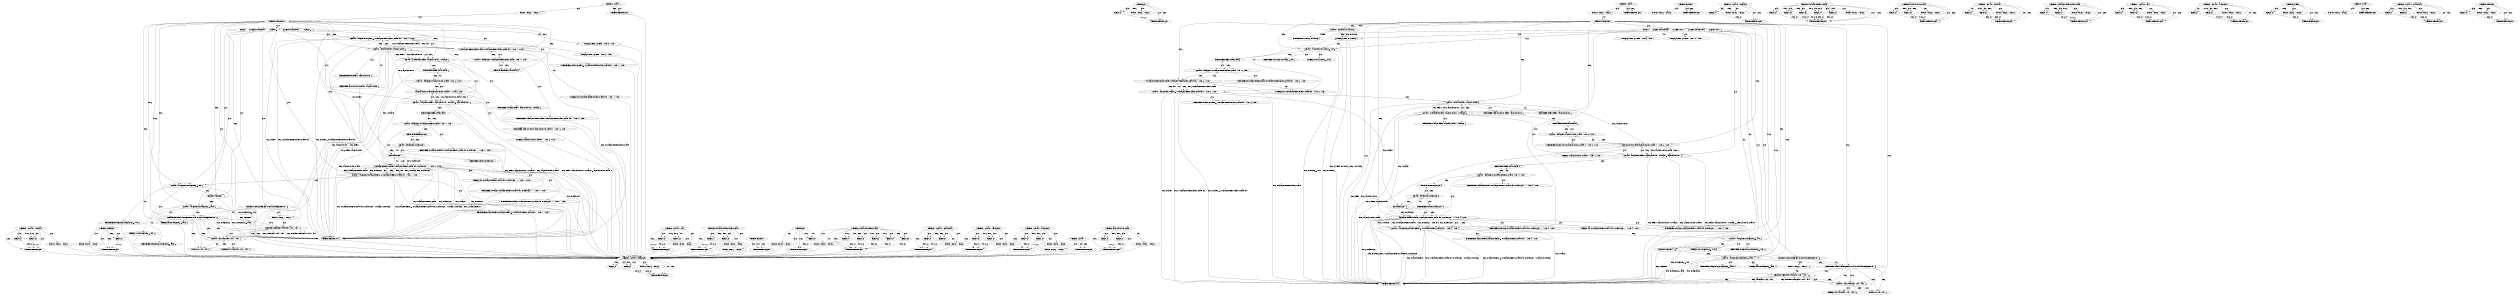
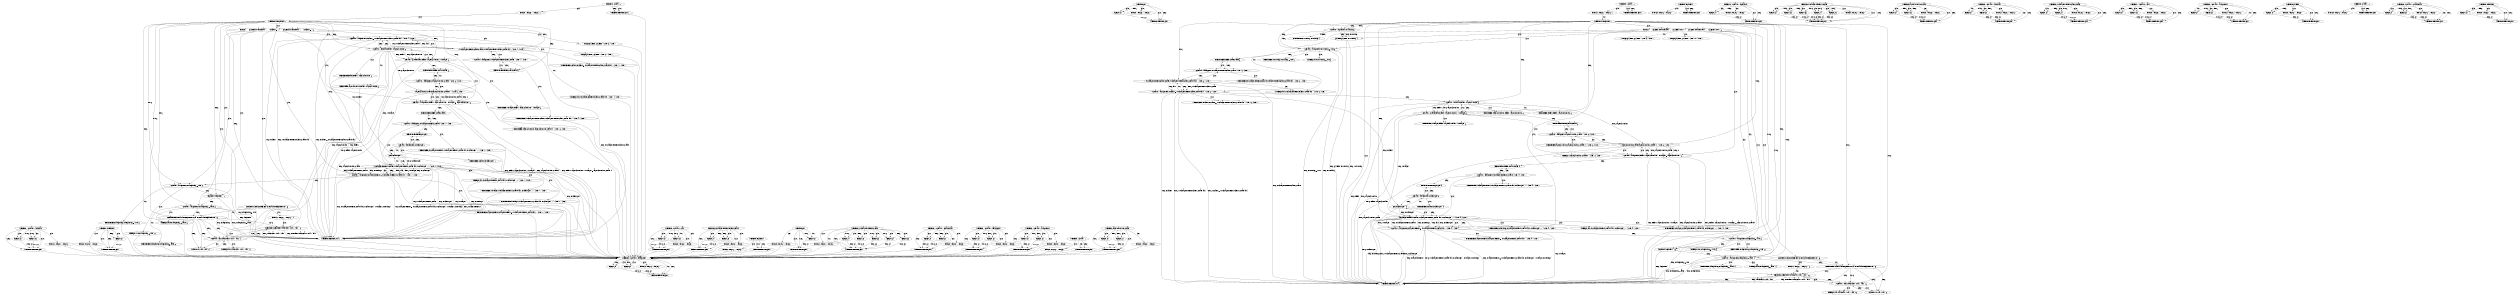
edge "(ASSERT,ASSERT(!m_running))" -> "(<operator>.assignment,m_running = true)": now "(<operator>.logicalNot,!m_running)" -> "(<operator>.assignment,m_running = true)"
node "<(LITERAL,0,LayerChromium::create(0))<SUB>6</SUB>>": removed
